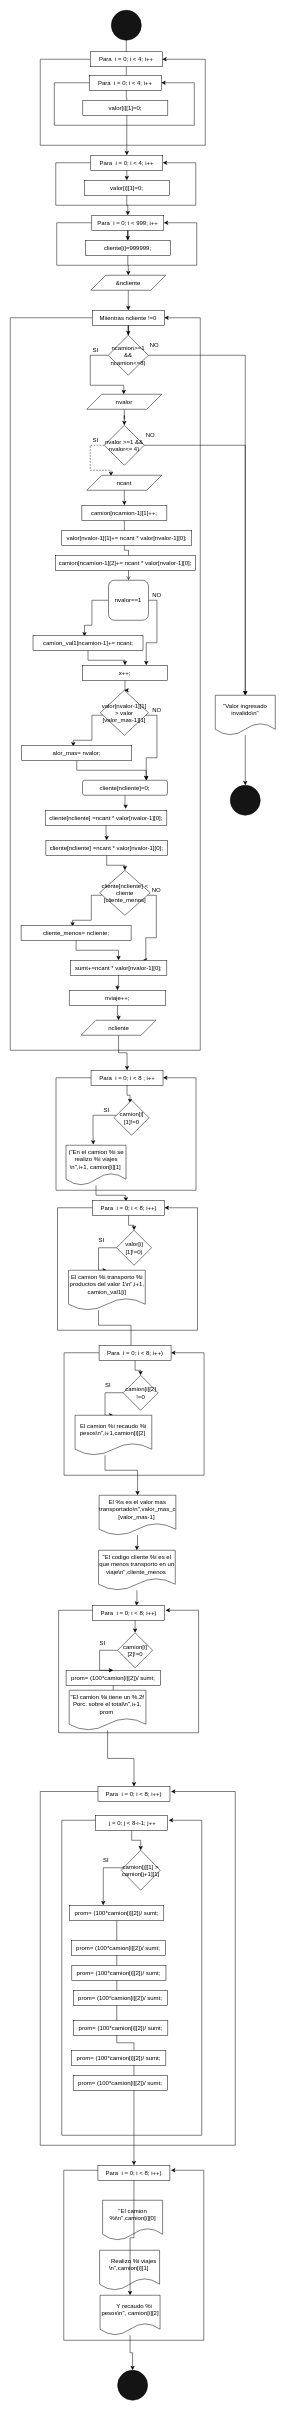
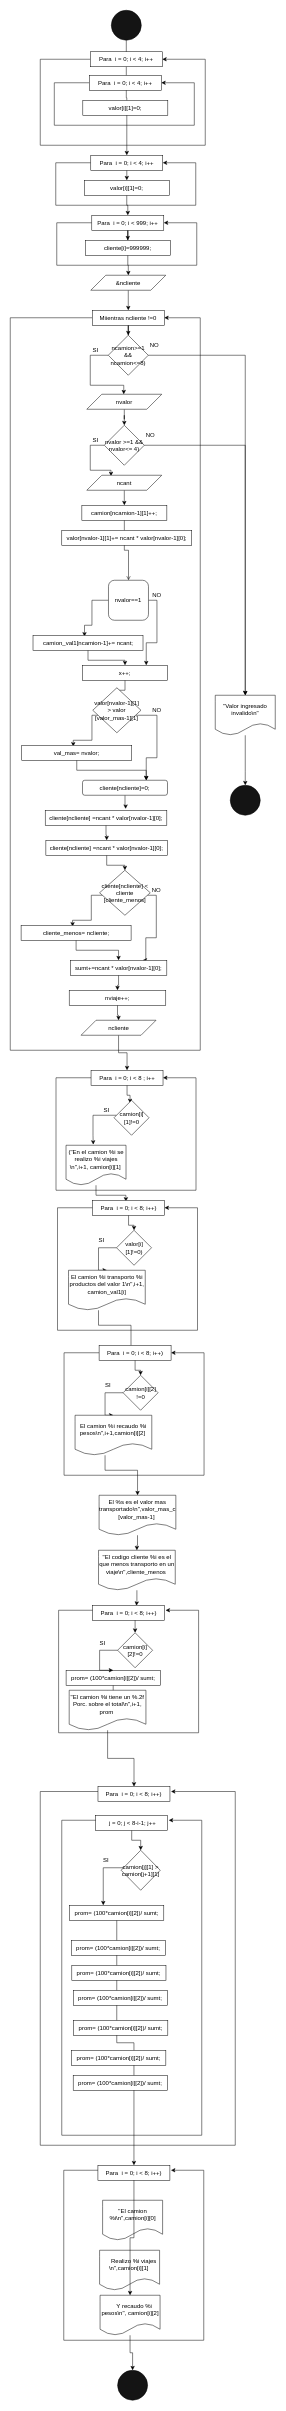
edge "nvalor >=1 && nvalor<= 4)" -> "ncant": style dashed -> solid
node "camion[ncamion-1][2]+= ncant * valor[nvalor-1][0];": removed
node "valor[nvalor-1][1] > valor [valor_mas-1][1]": moved (124, 713) -> (117, 710)
node "alor_mas= nvalor;": label "alor_mas= nvalor;" -> "val_mas= nvalor;"
